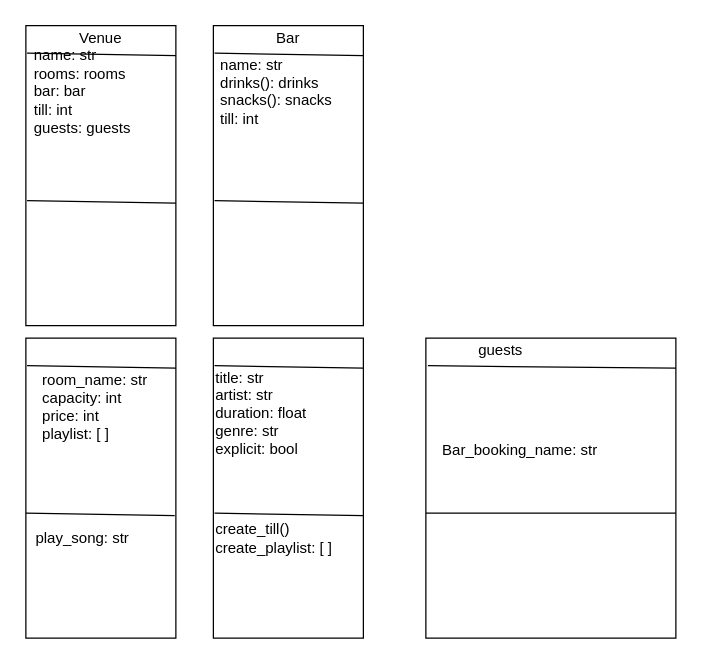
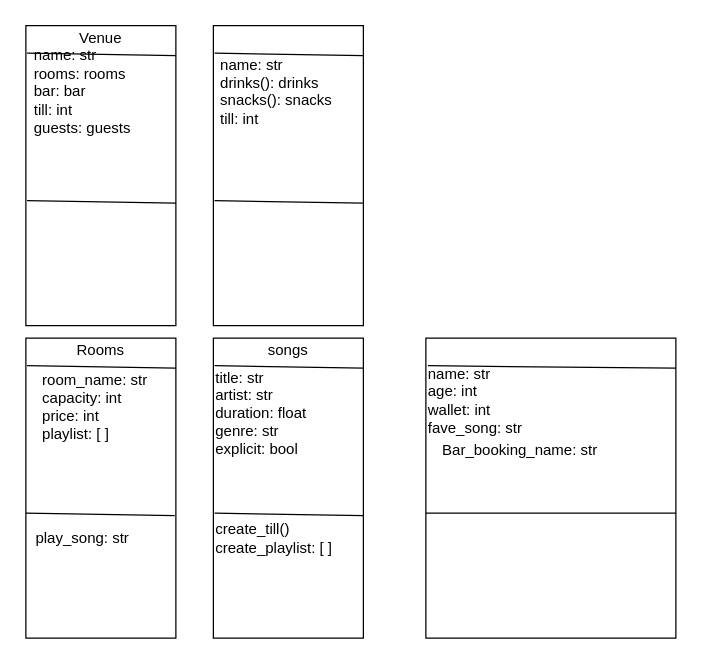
node "Bar": removed
node "Rooms": added
node "songs": added
node "guests": removed
node "name: str age: int wallet: int fave_song: str": added
